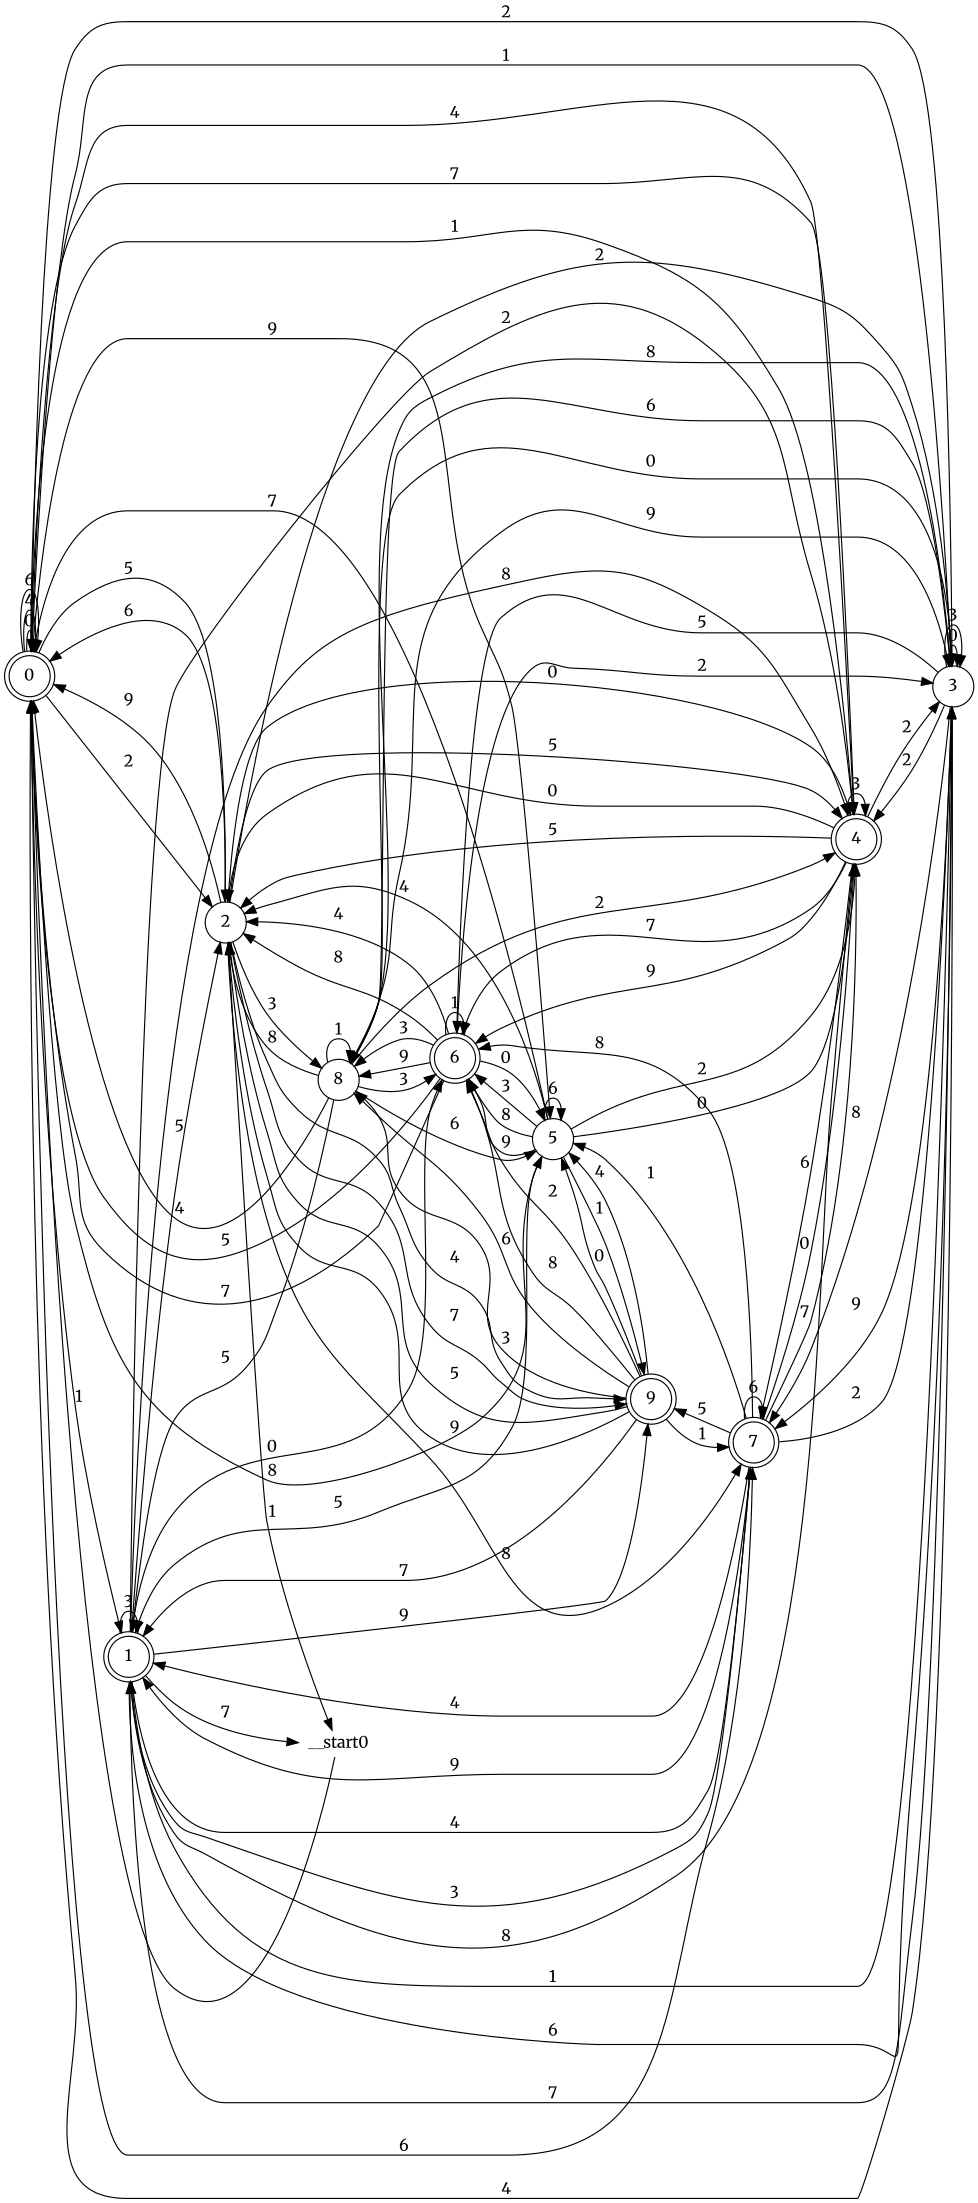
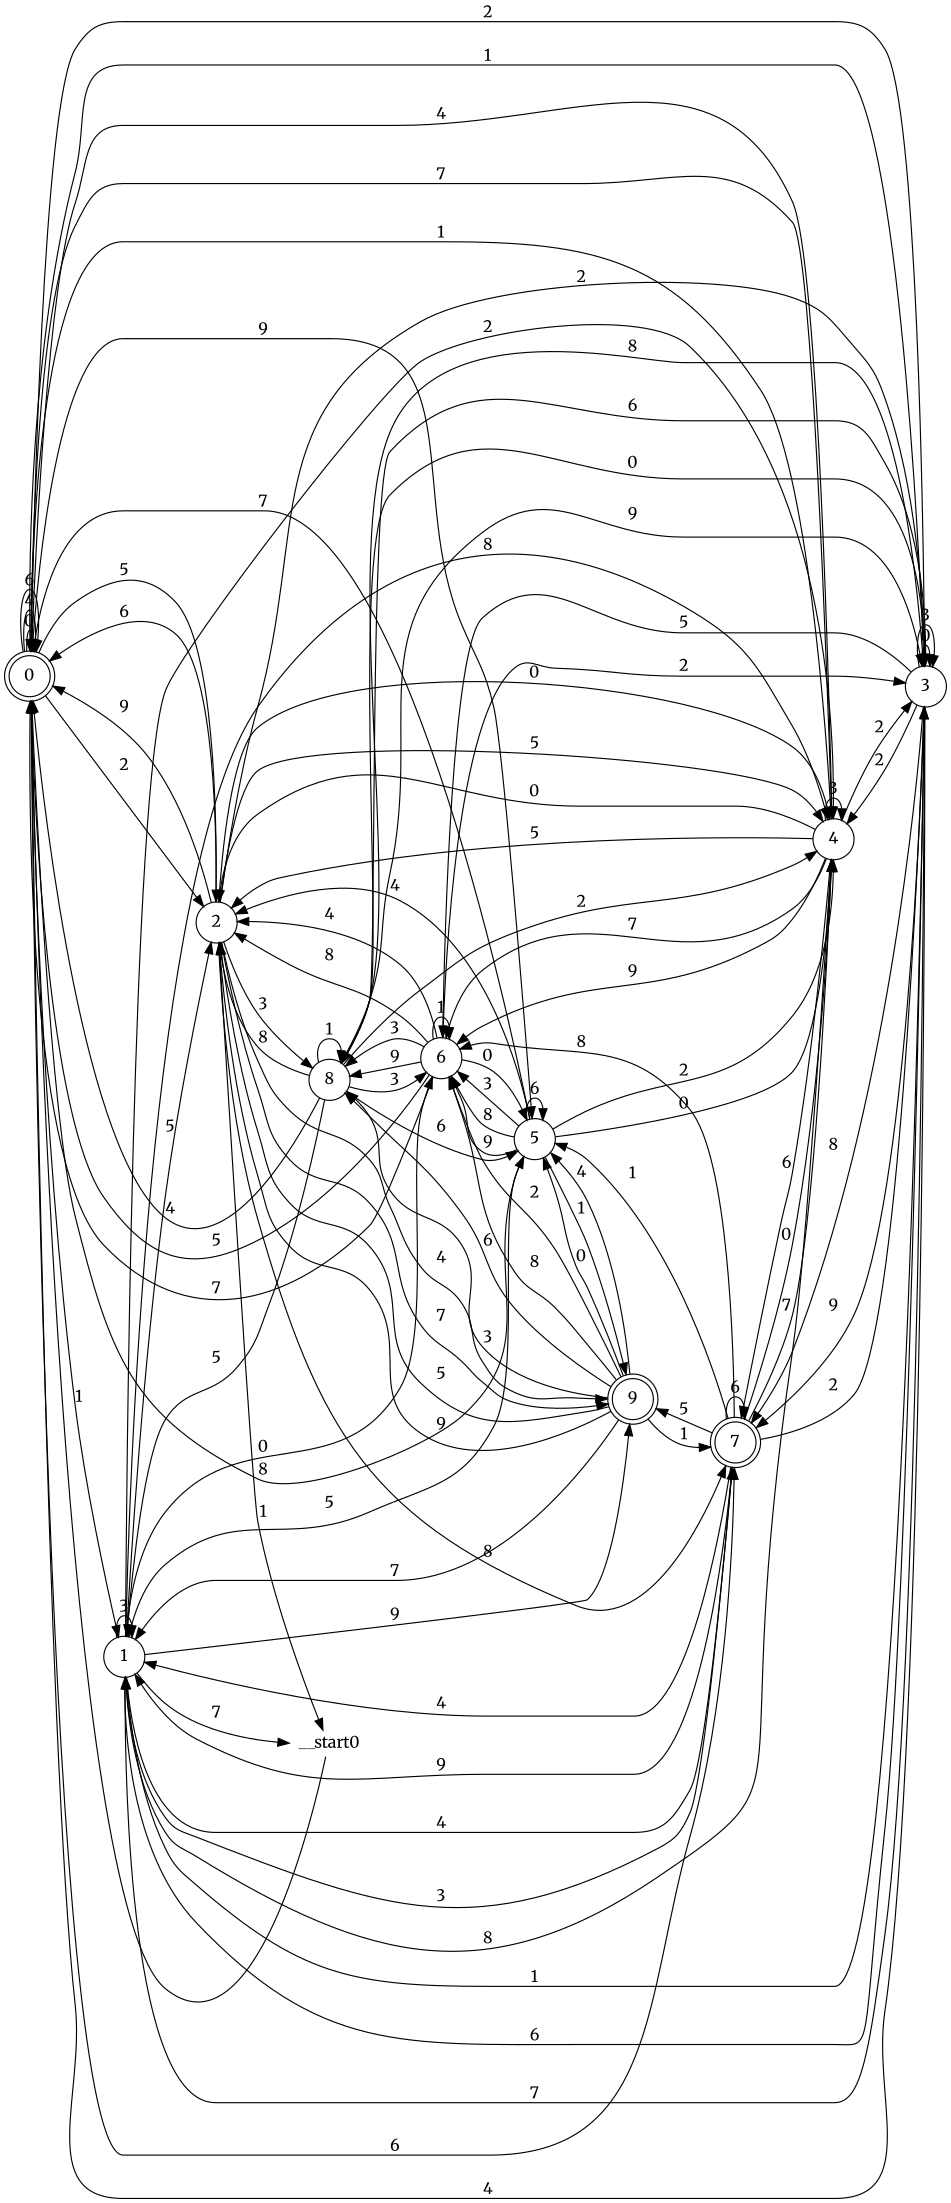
node "4": shape doublecircle -> circle
node "6": shape doublecircle -> circle
node "1": shape doublecircle -> circle
